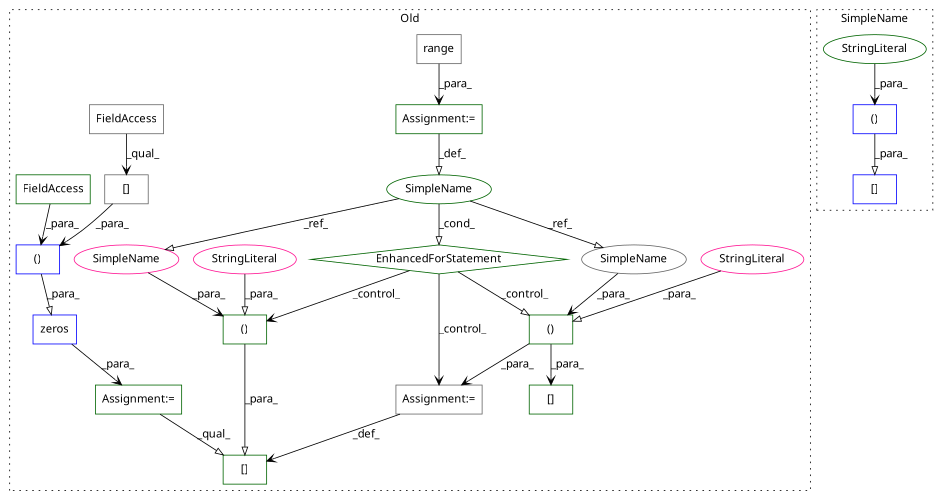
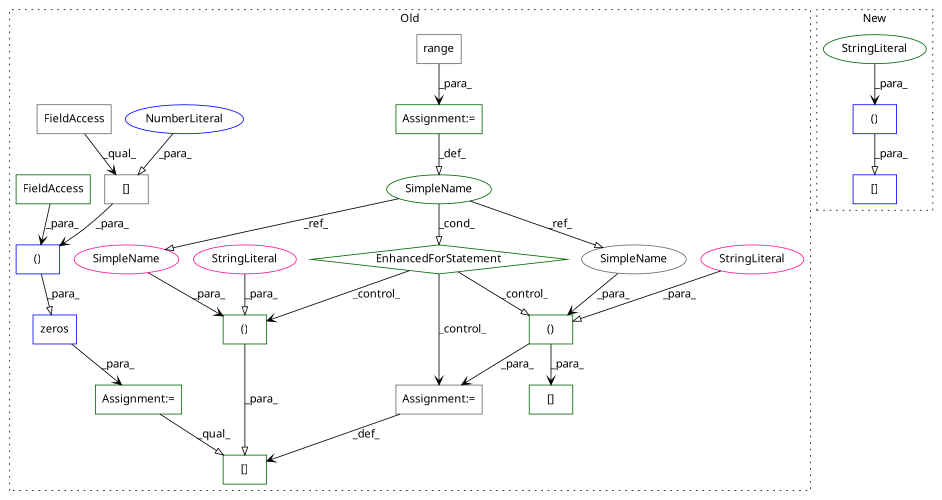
cluster "SimpleName": label "SimpleName" -> "New"
node "NumberLiteral": added
